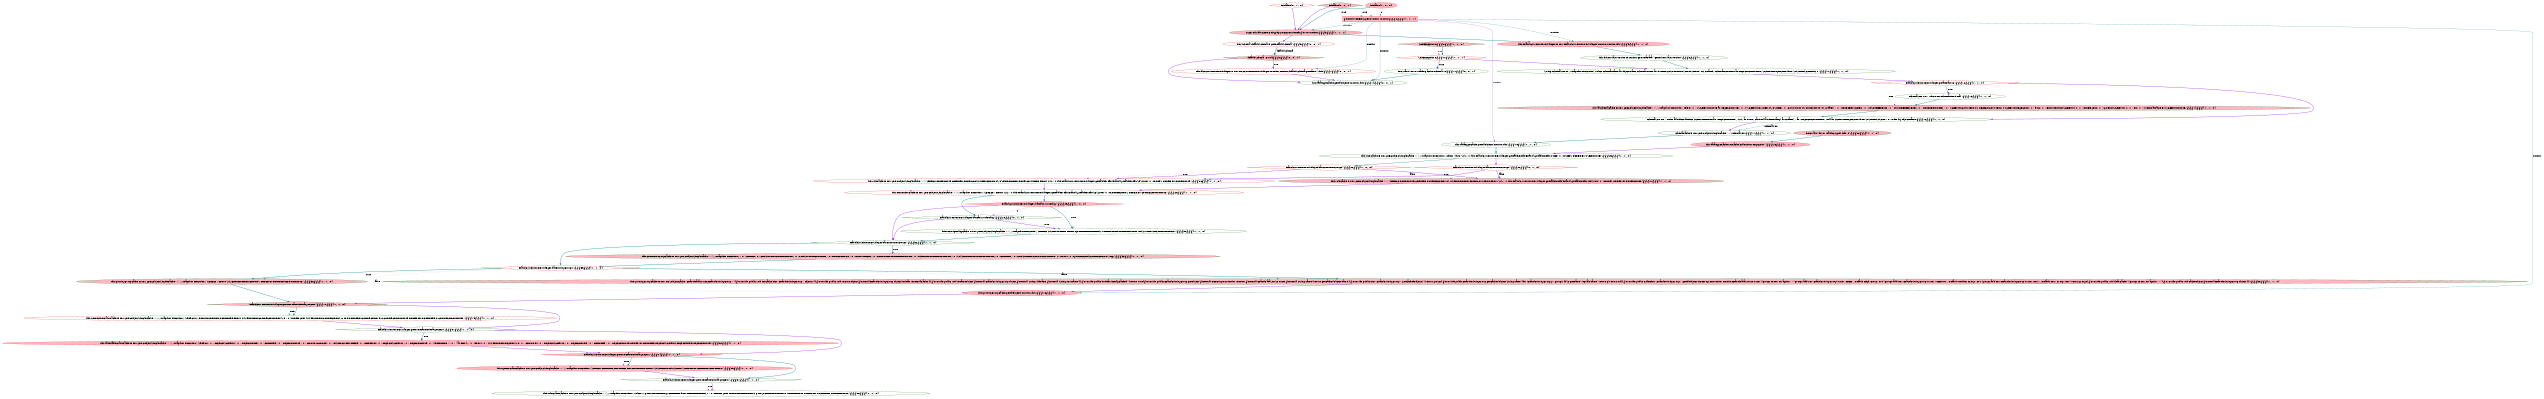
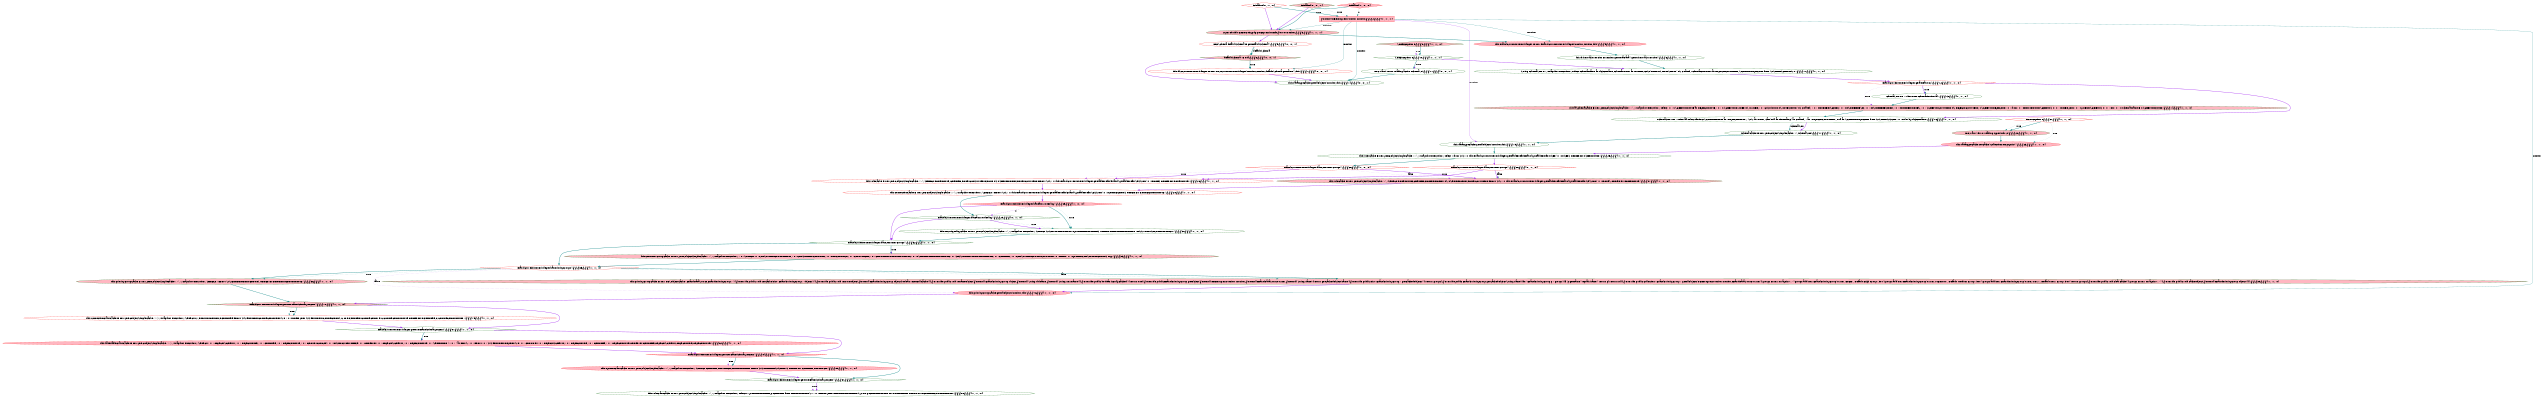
node "initialize['1', '0', '0']": shape ellipse -> diamond
edge "initialize['0', '1', '0']" -> "@NotNull DBRProgressMonitor monitor@@@2@@@['1', '1', '1']": style dotted -> bold
node "SQLException e@@@10@@@['1', '1', '1']": color red -> darkgreen
node "DBException e@@@21@@@['1', '1', '0']": added
